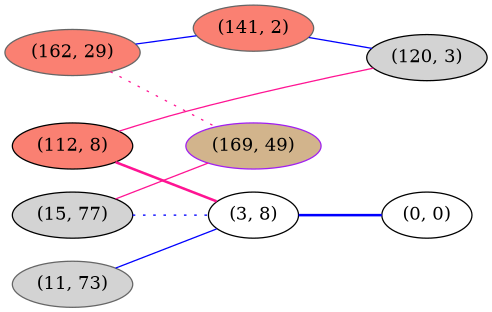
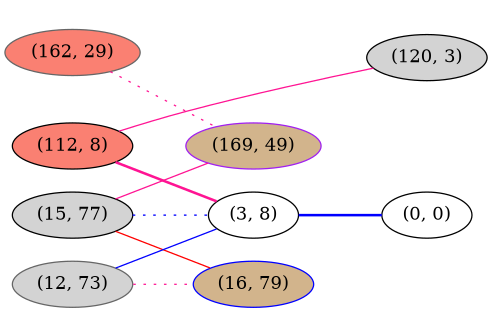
node "(141, 2)": removed
node "(11, 73)": label "(11, 73)" -> "(12, 73)"
node "(16, 79)": added
